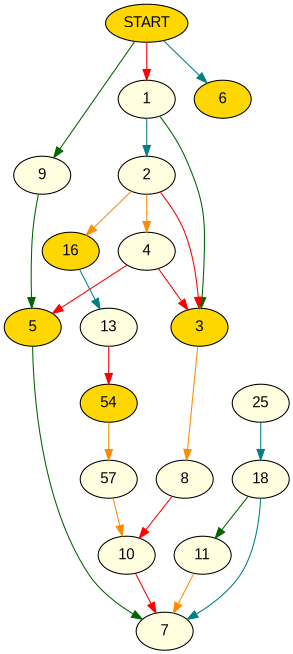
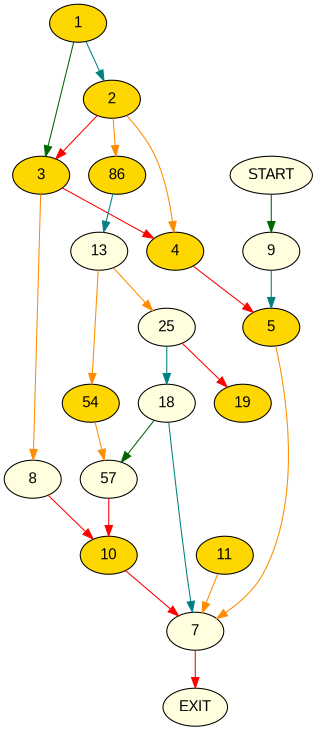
node "START": fillcolor gold -> lightyellow
edge "START" -> "1": removed
node "1": fillcolor lightyellow -> gold
node "6": removed
node "2": fillcolor lightyellow -> gold
edge "9" -> "5": color darkgreen -> teal
node "16": label "16" -> "86"
node "4": fillcolor lightyellow -> gold
edge "13" -> "25": added
edge "4" -> "3": reversed
edge "13" -> "54": color red -> darkorange
node "19": added
edge "5" -> "7": color darkgreen -> darkorange
edge "57" -> "10": color darkorange -> red
edge "18" -> "11": now "18" -> "57"
node "10": fillcolor lightyellow -> gold
node "11": fillcolor lightyellow -> gold
node "EXIT": added
